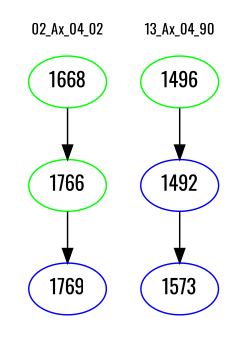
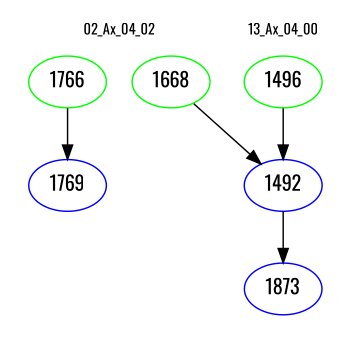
cluster "13_Ax_04_90": label "13_Ax_04_90" -> "13_Ax_04_00"
edge "1668" -> "1766": now "1668" -> "1492"
node "1573": label "1573" -> "1873"
